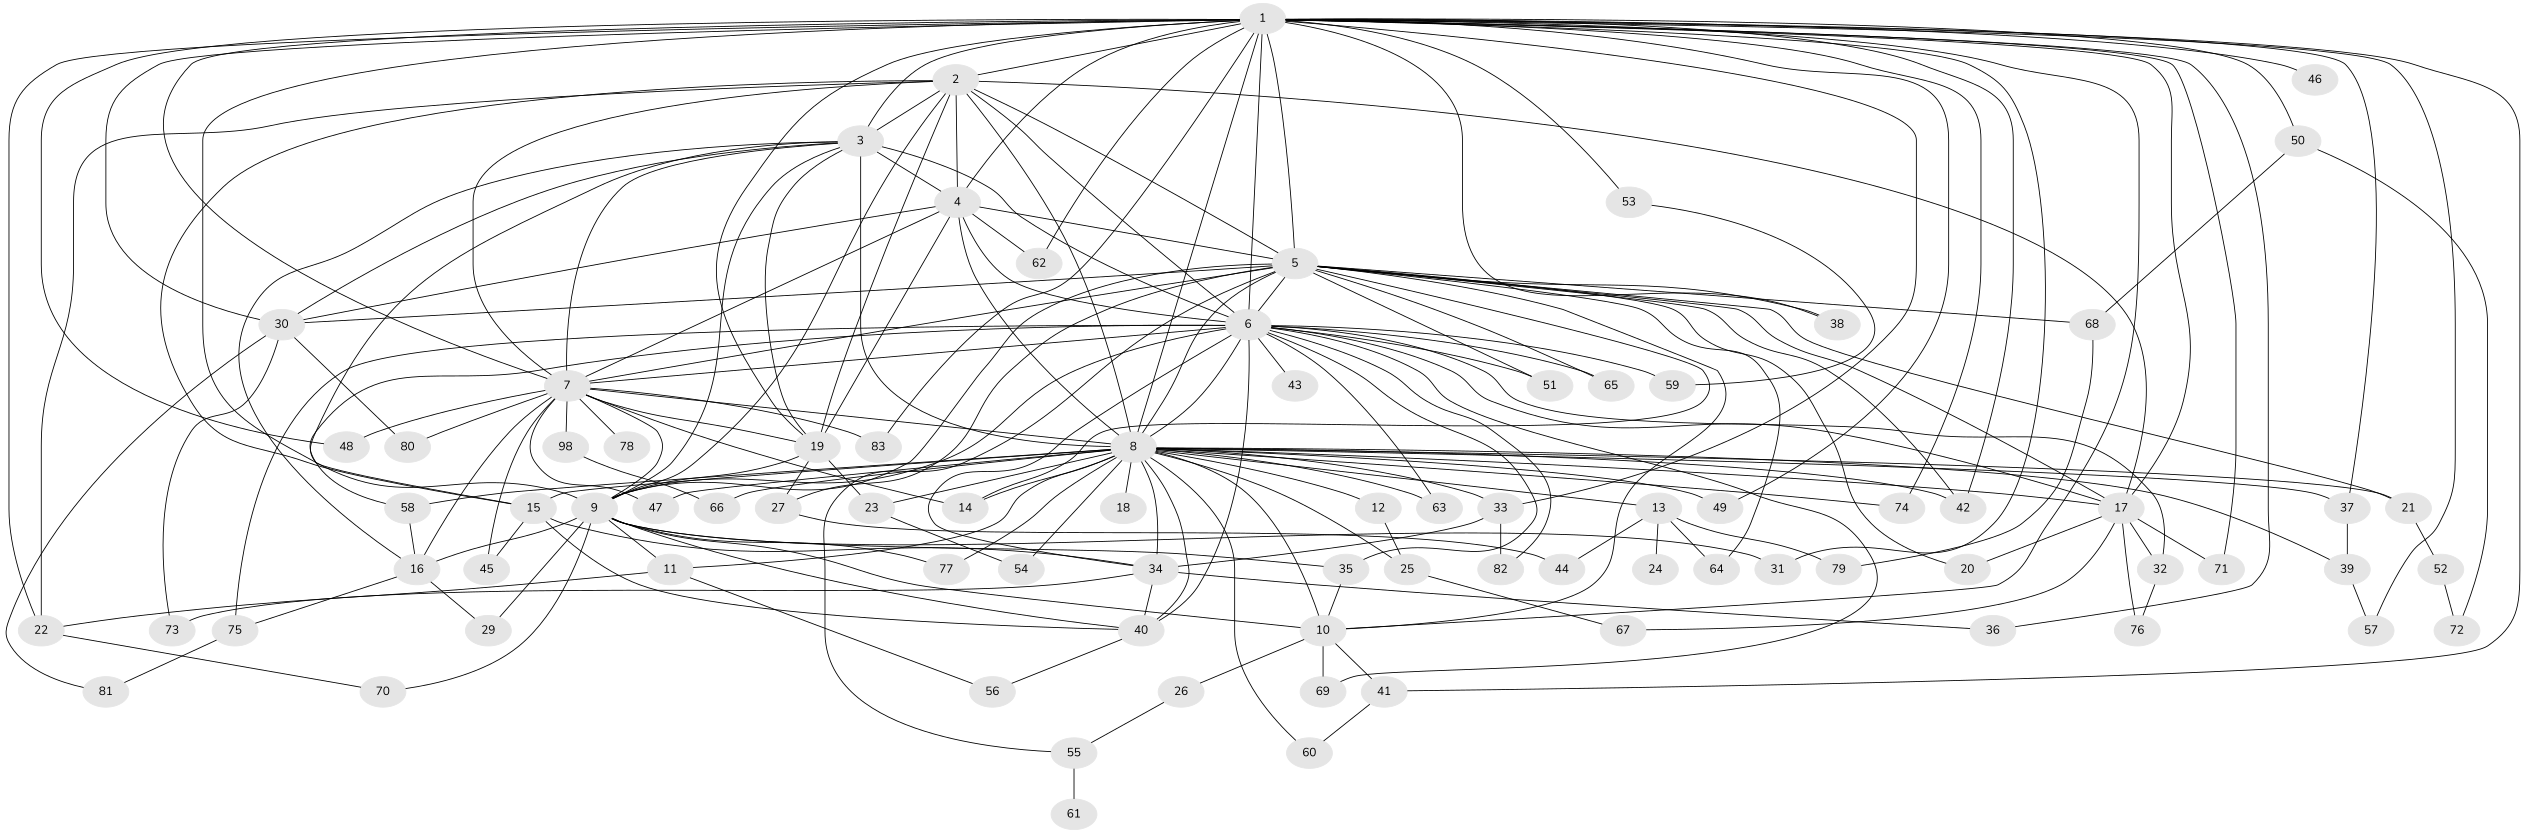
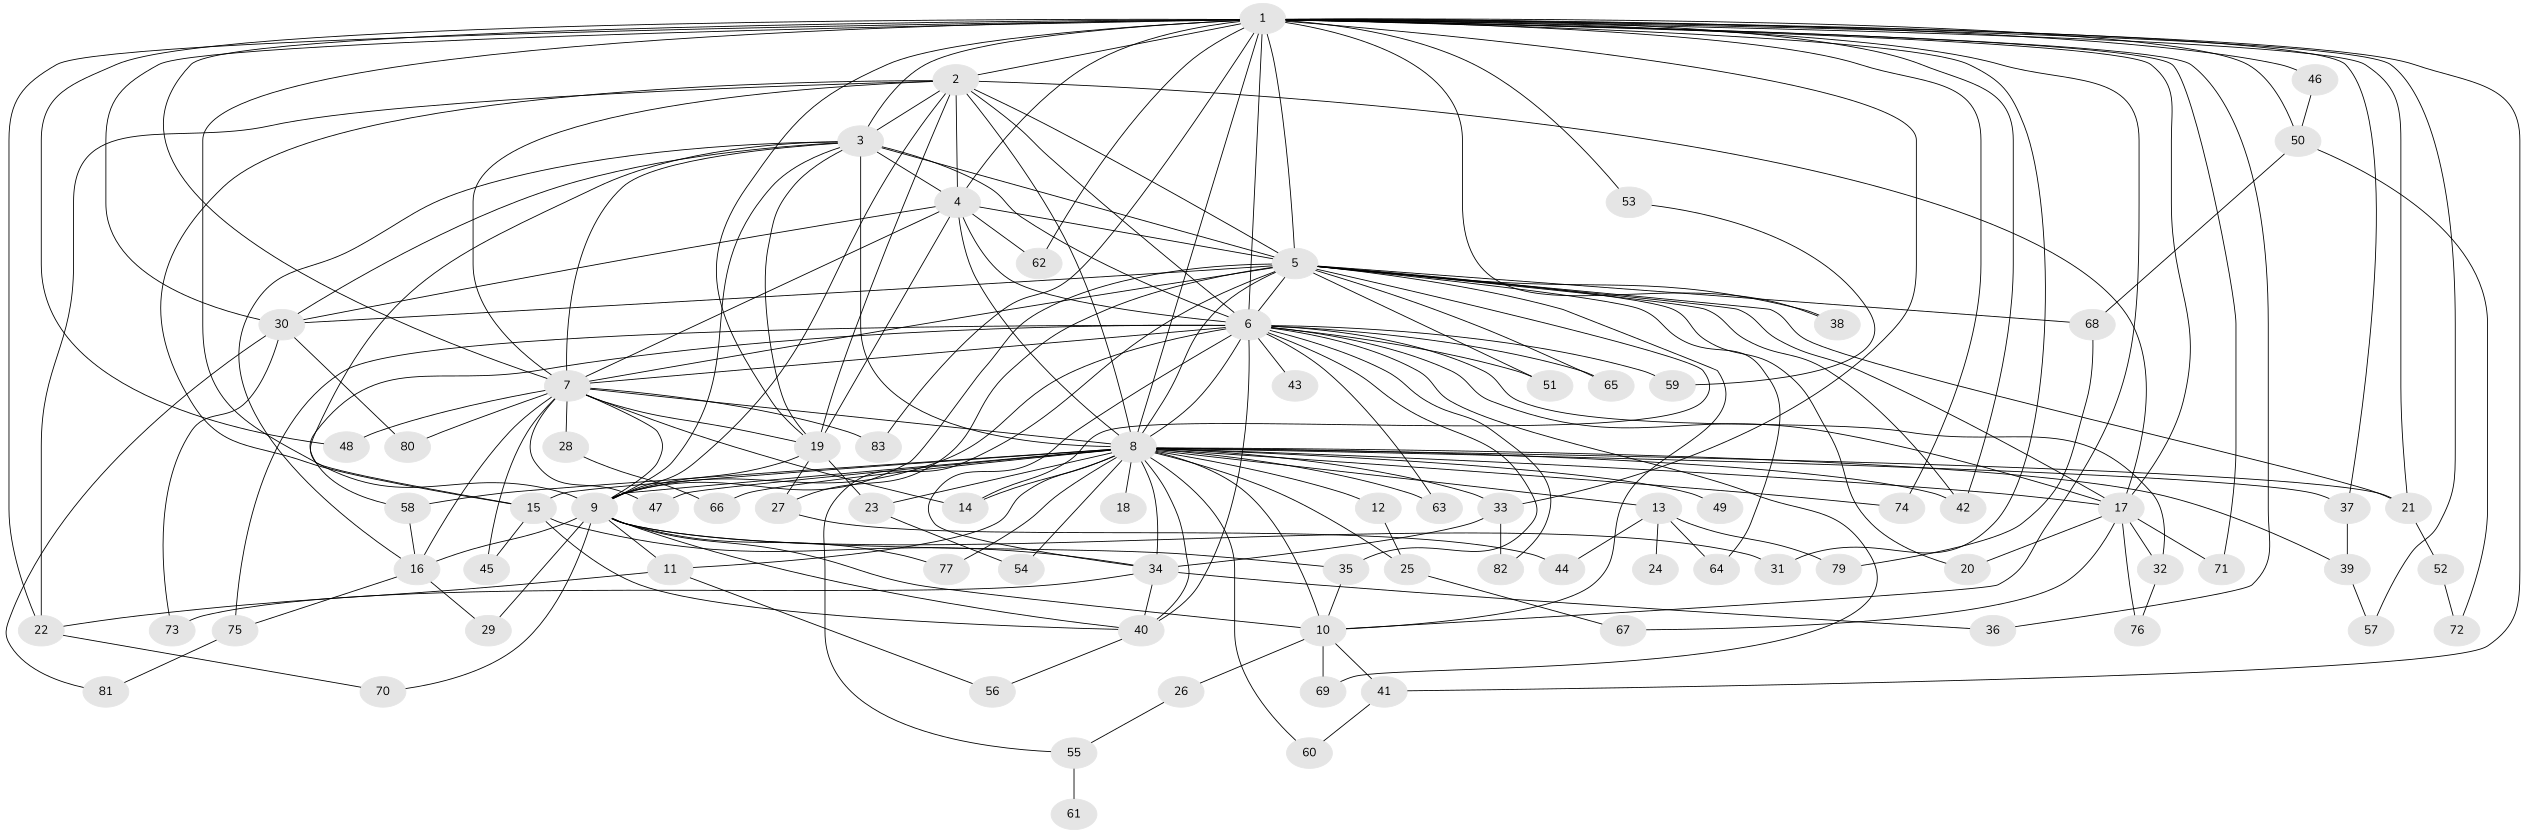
edge "1" -- "49": now "1" -- "21"
edge "46" -- "50": added
edge "3" -- "5": added
node "98": label "98" -> "28"
node "78": removed
edge "8" -- "9": added
